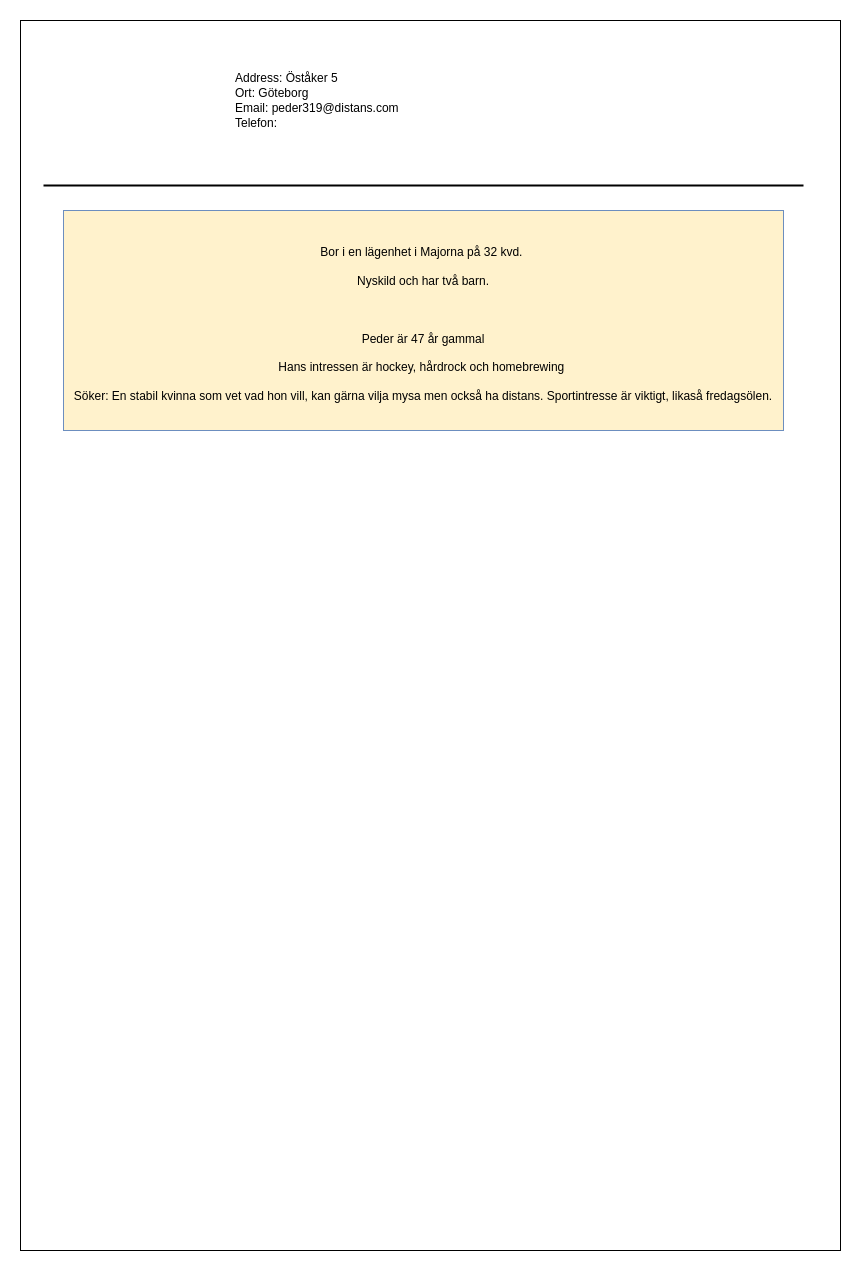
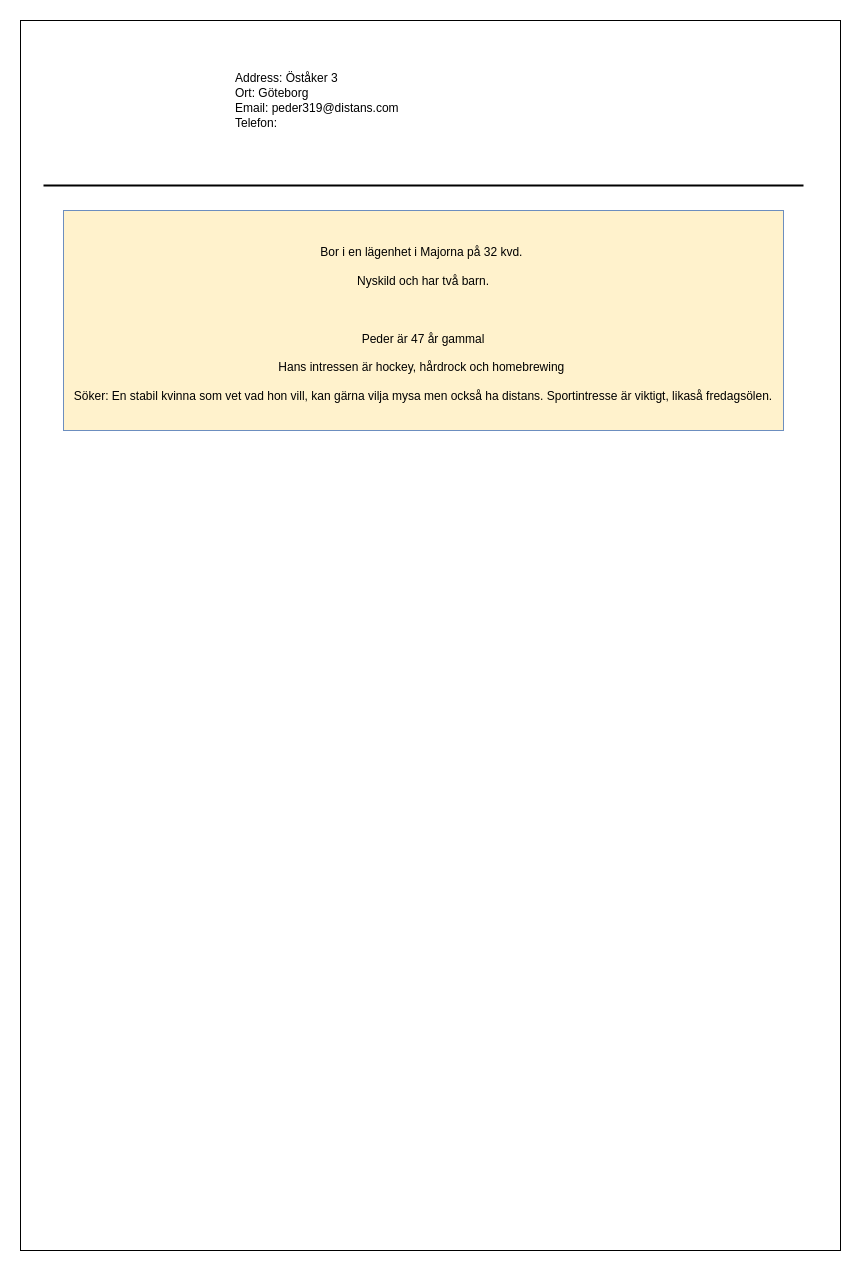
node "Address: Öståker 5 Ort: Göteborg": label "Address: Öståker 5 Ort: Göteborg" -> "Address: Öståker 3 Ort: Göteborg"
